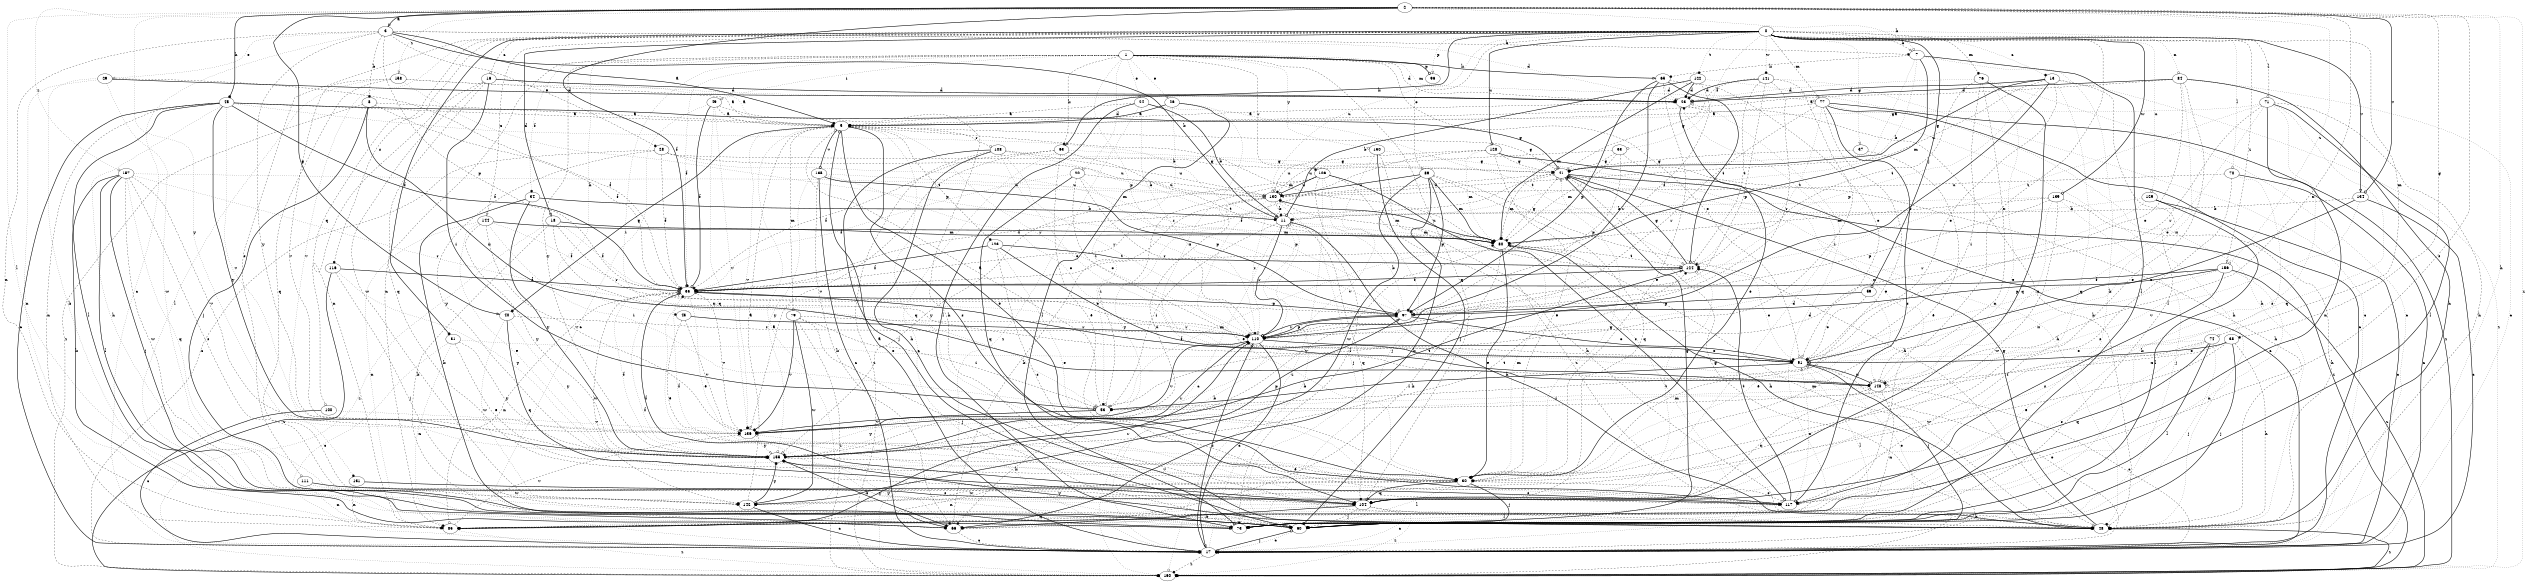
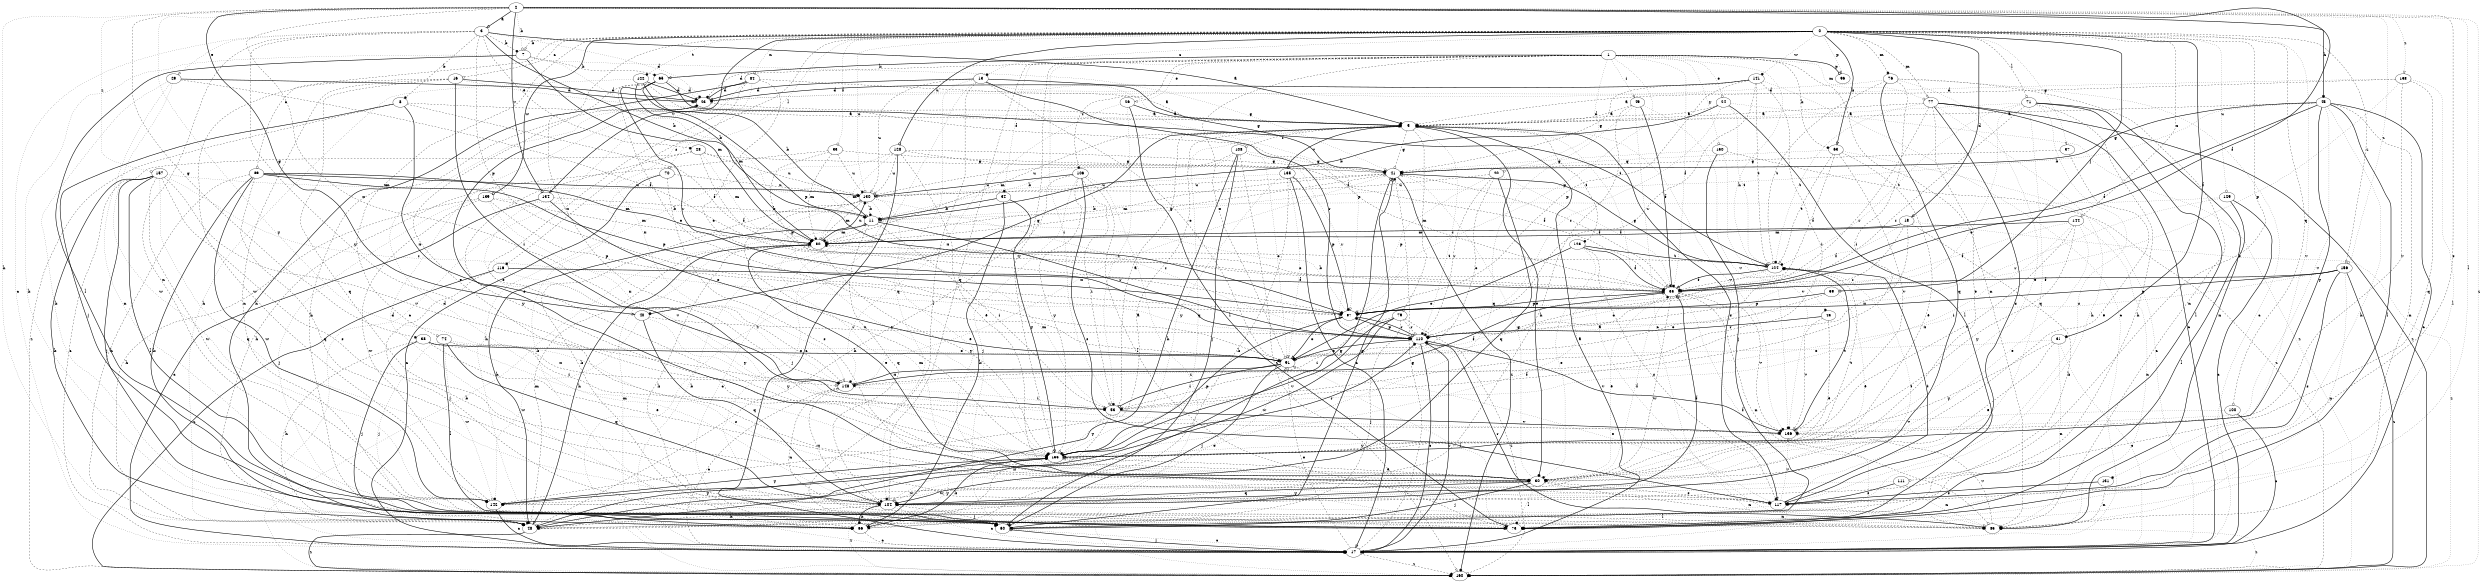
edge "79" -> "136": now "79" -> "155"
